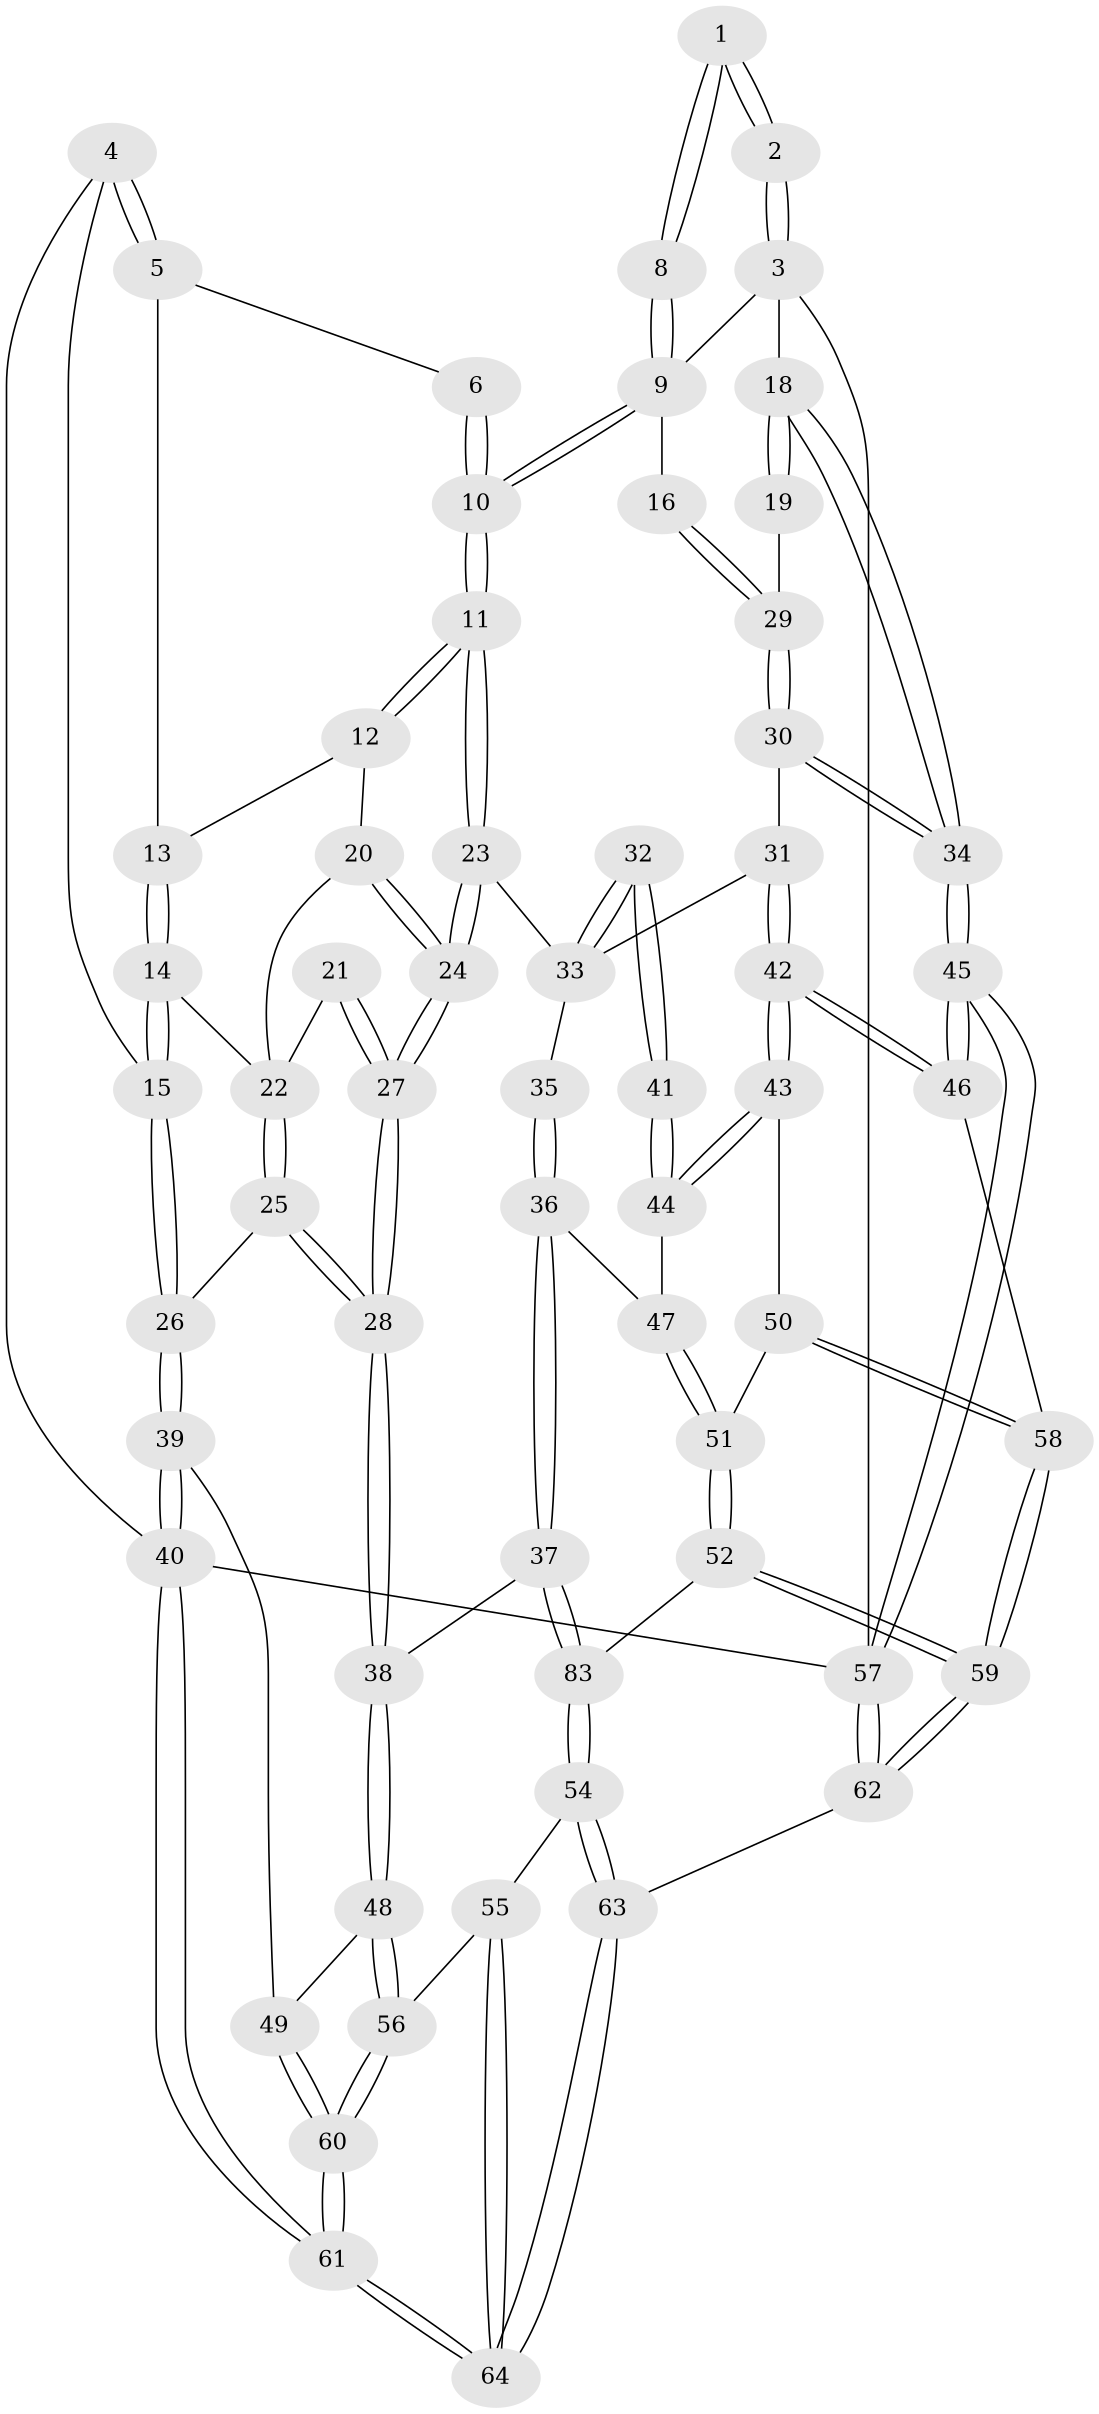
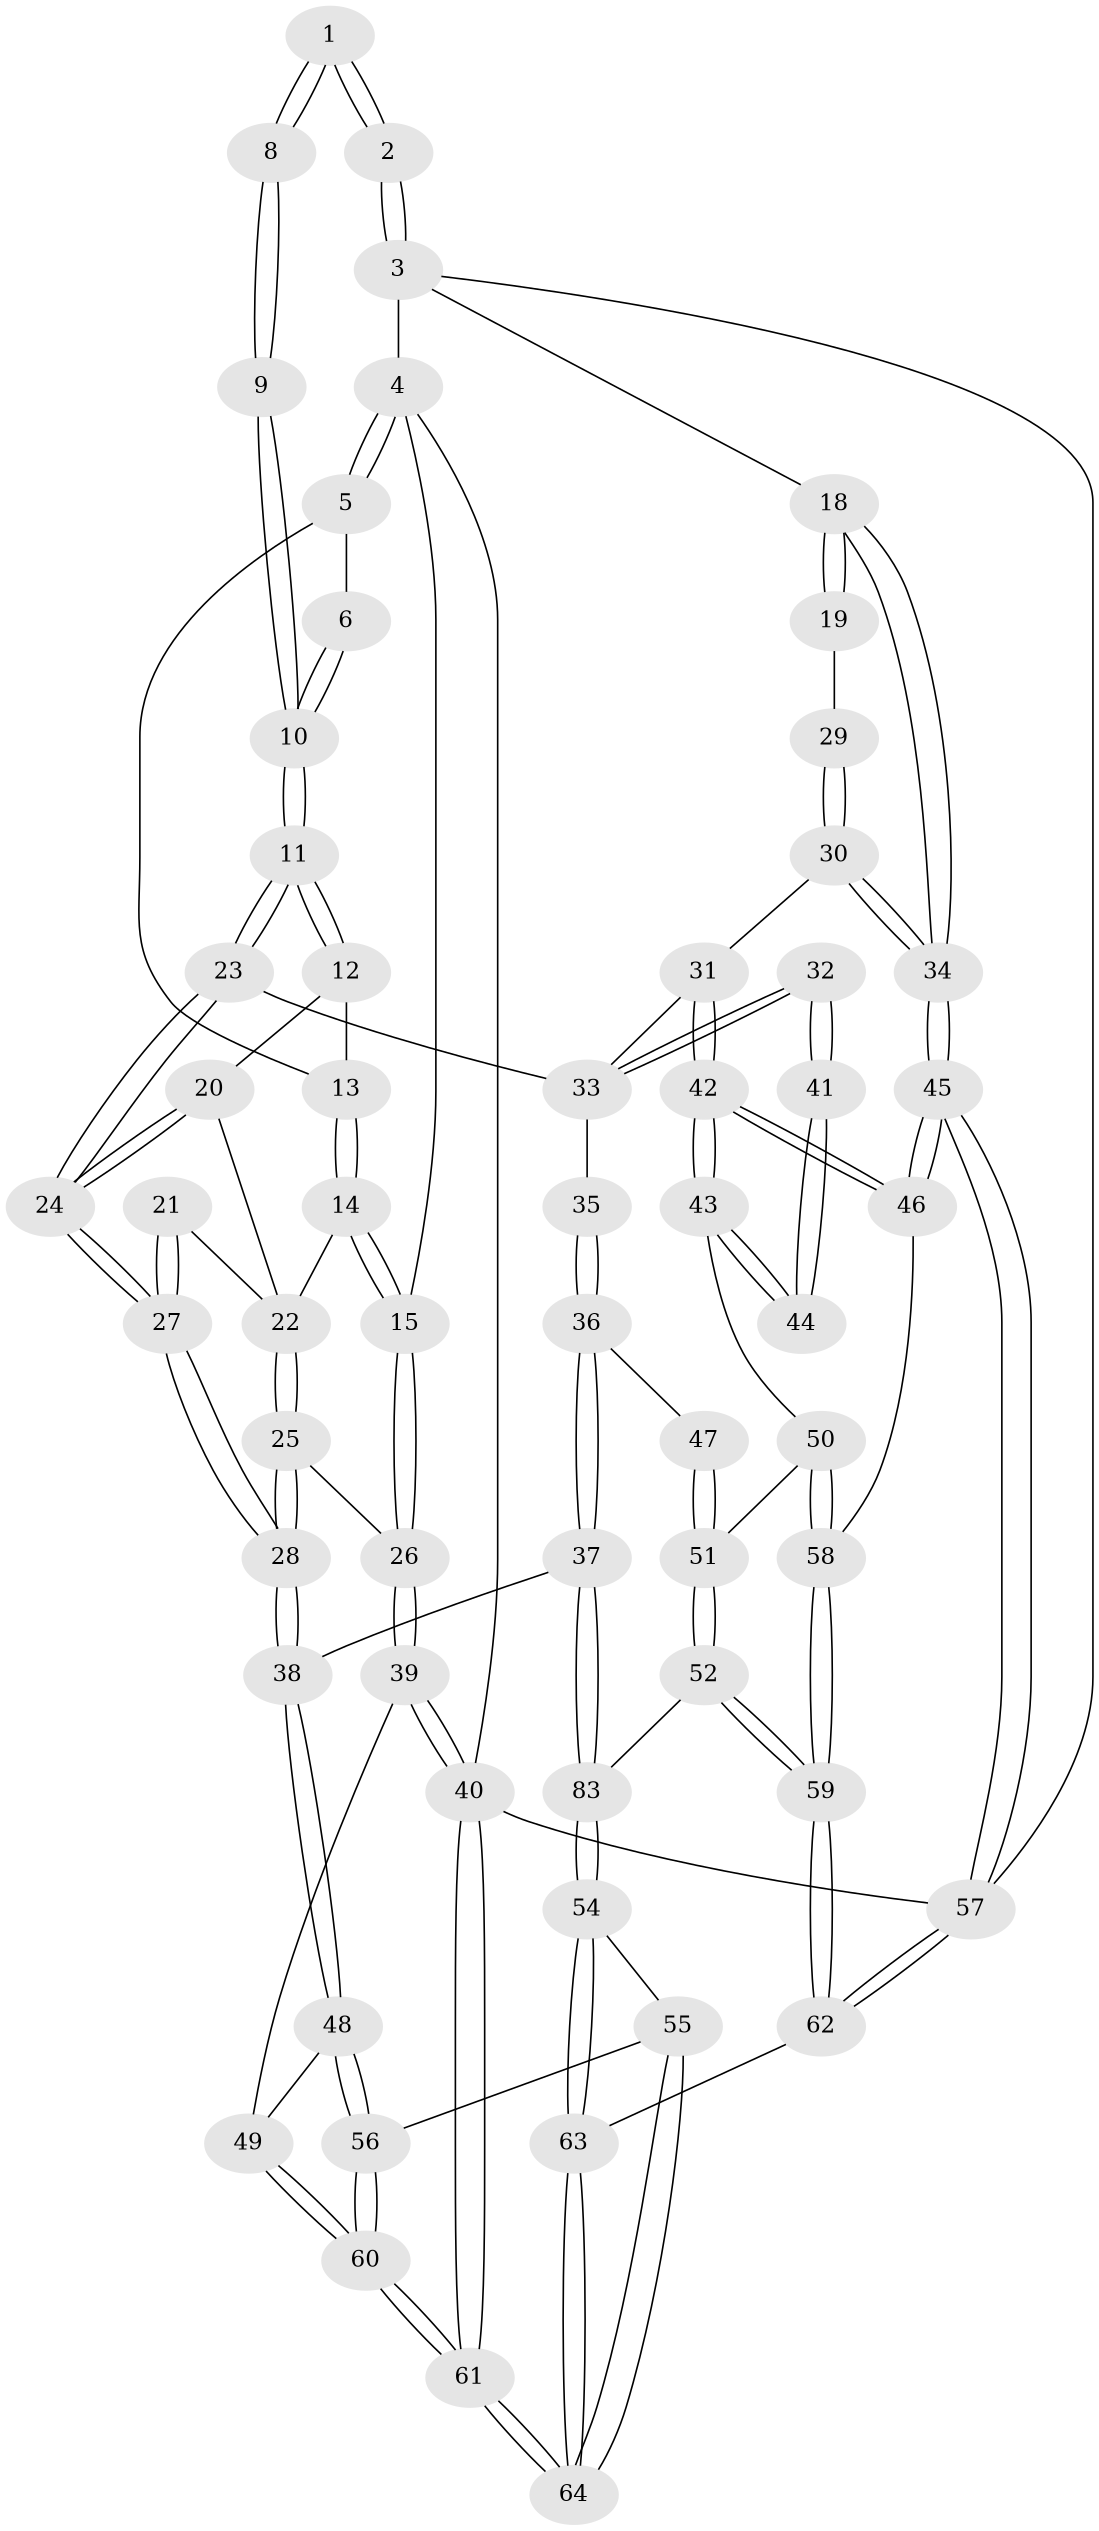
edge "3" -- "9": now "3" -- "4"
node "16": removed
edge "44" -- "47": removed
